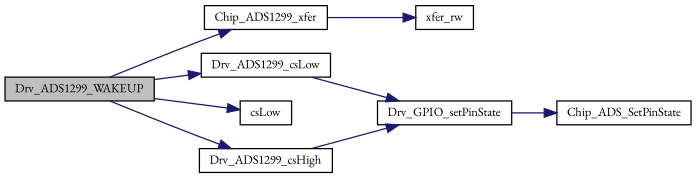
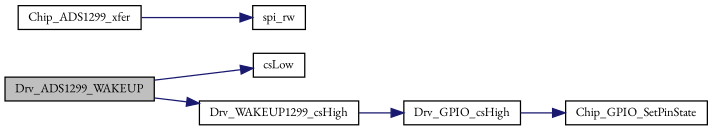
node "xfer_rw": label "xfer_rw" -> "spi_rw"
edge "Drv_ADS1299_WAKEUP" -> "Chip_ADS1299_xfer": removed
node "Drv_ADS1299_csLow": removed
node "Drv_GPIO_setPinState": label "Drv_GPIO_setPinState" -> "Drv_GPIO_csHigh"
node "Chip_ADS_SetPinState": label "Chip_ADS_SetPinState" -> "Chip_GPIO_SetPinState"
node "Drv_ADS1299_csHigh": label "Drv_ADS1299_csHigh" -> "Drv_WAKEUP1299_csHigh"
